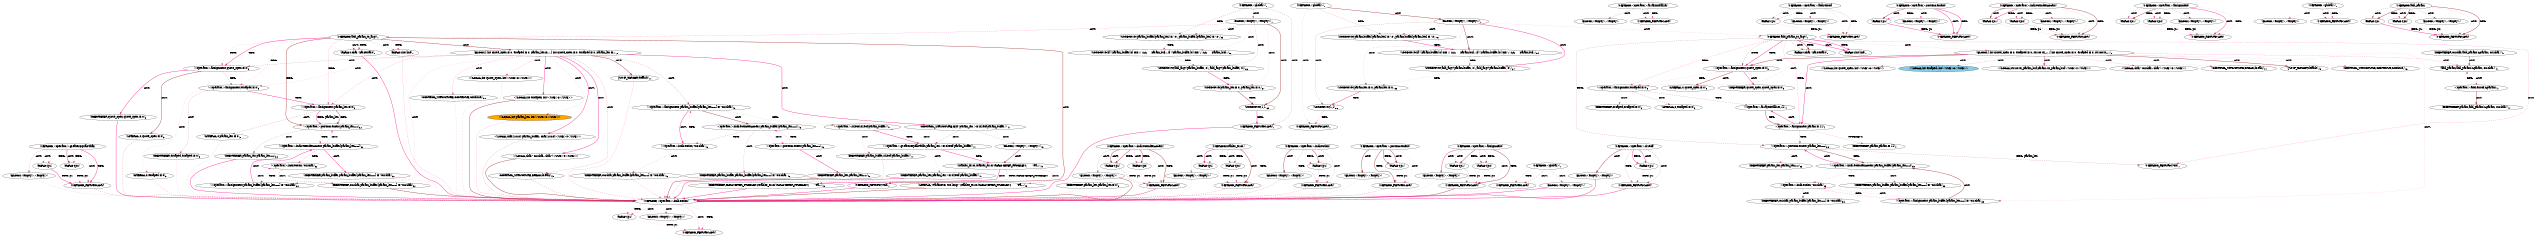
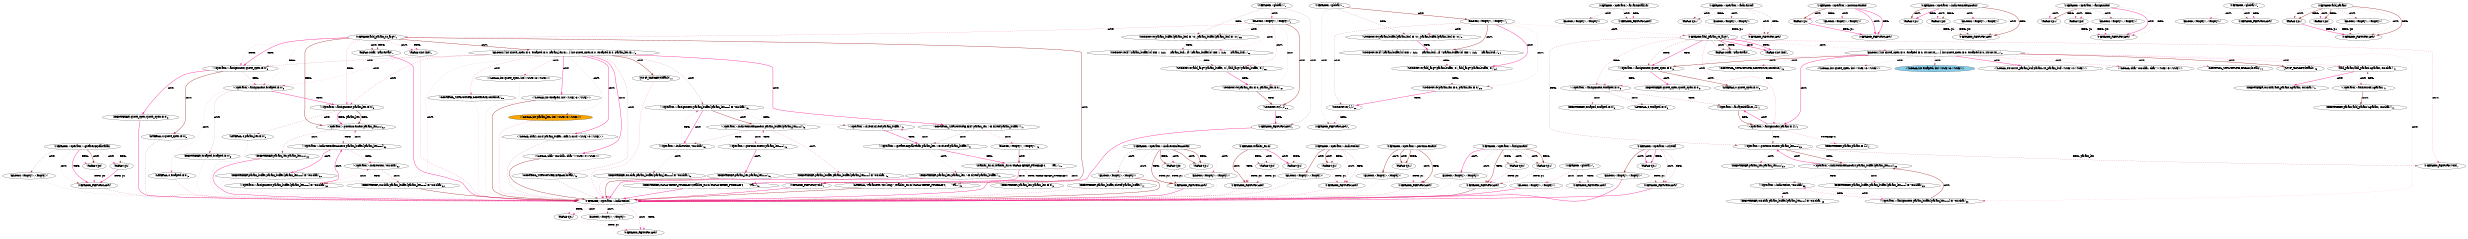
edge "(IDENTIFIER,curchar,add_param(&param, curchar))" -> "(add_param,add_param(&param, curchar))": reversed
edge "(<operator>.sizeOf,sizeof(param_buffer))" -> "(IDENTIFIER,param_buffer,sizeof(param_buffer))": removed, label "AST:"
